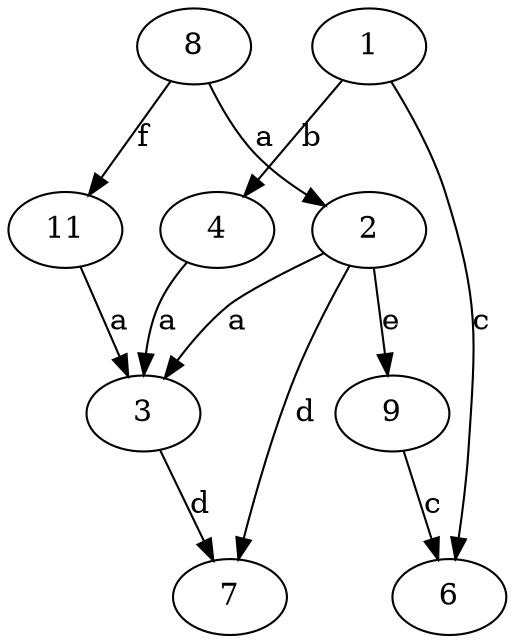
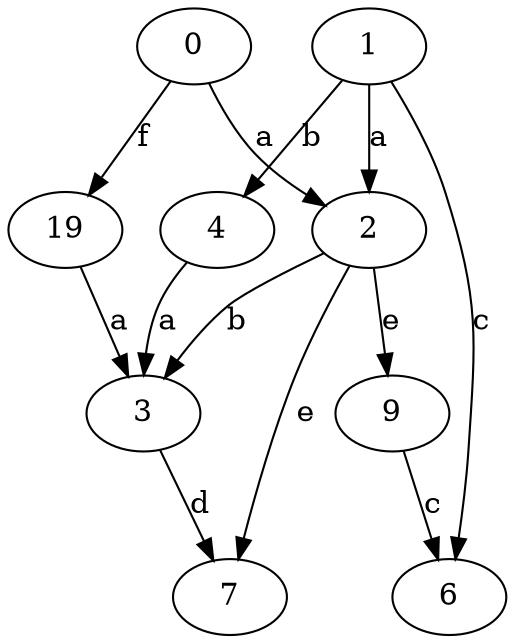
node "8": label "8" -> "0"
edge "1" -> "2": added, label "a"
node "11": label "11" -> "19"
edge "2" -> "3": label "a" -> "b"
edge "2" -> "7": label "d" -> "e"
